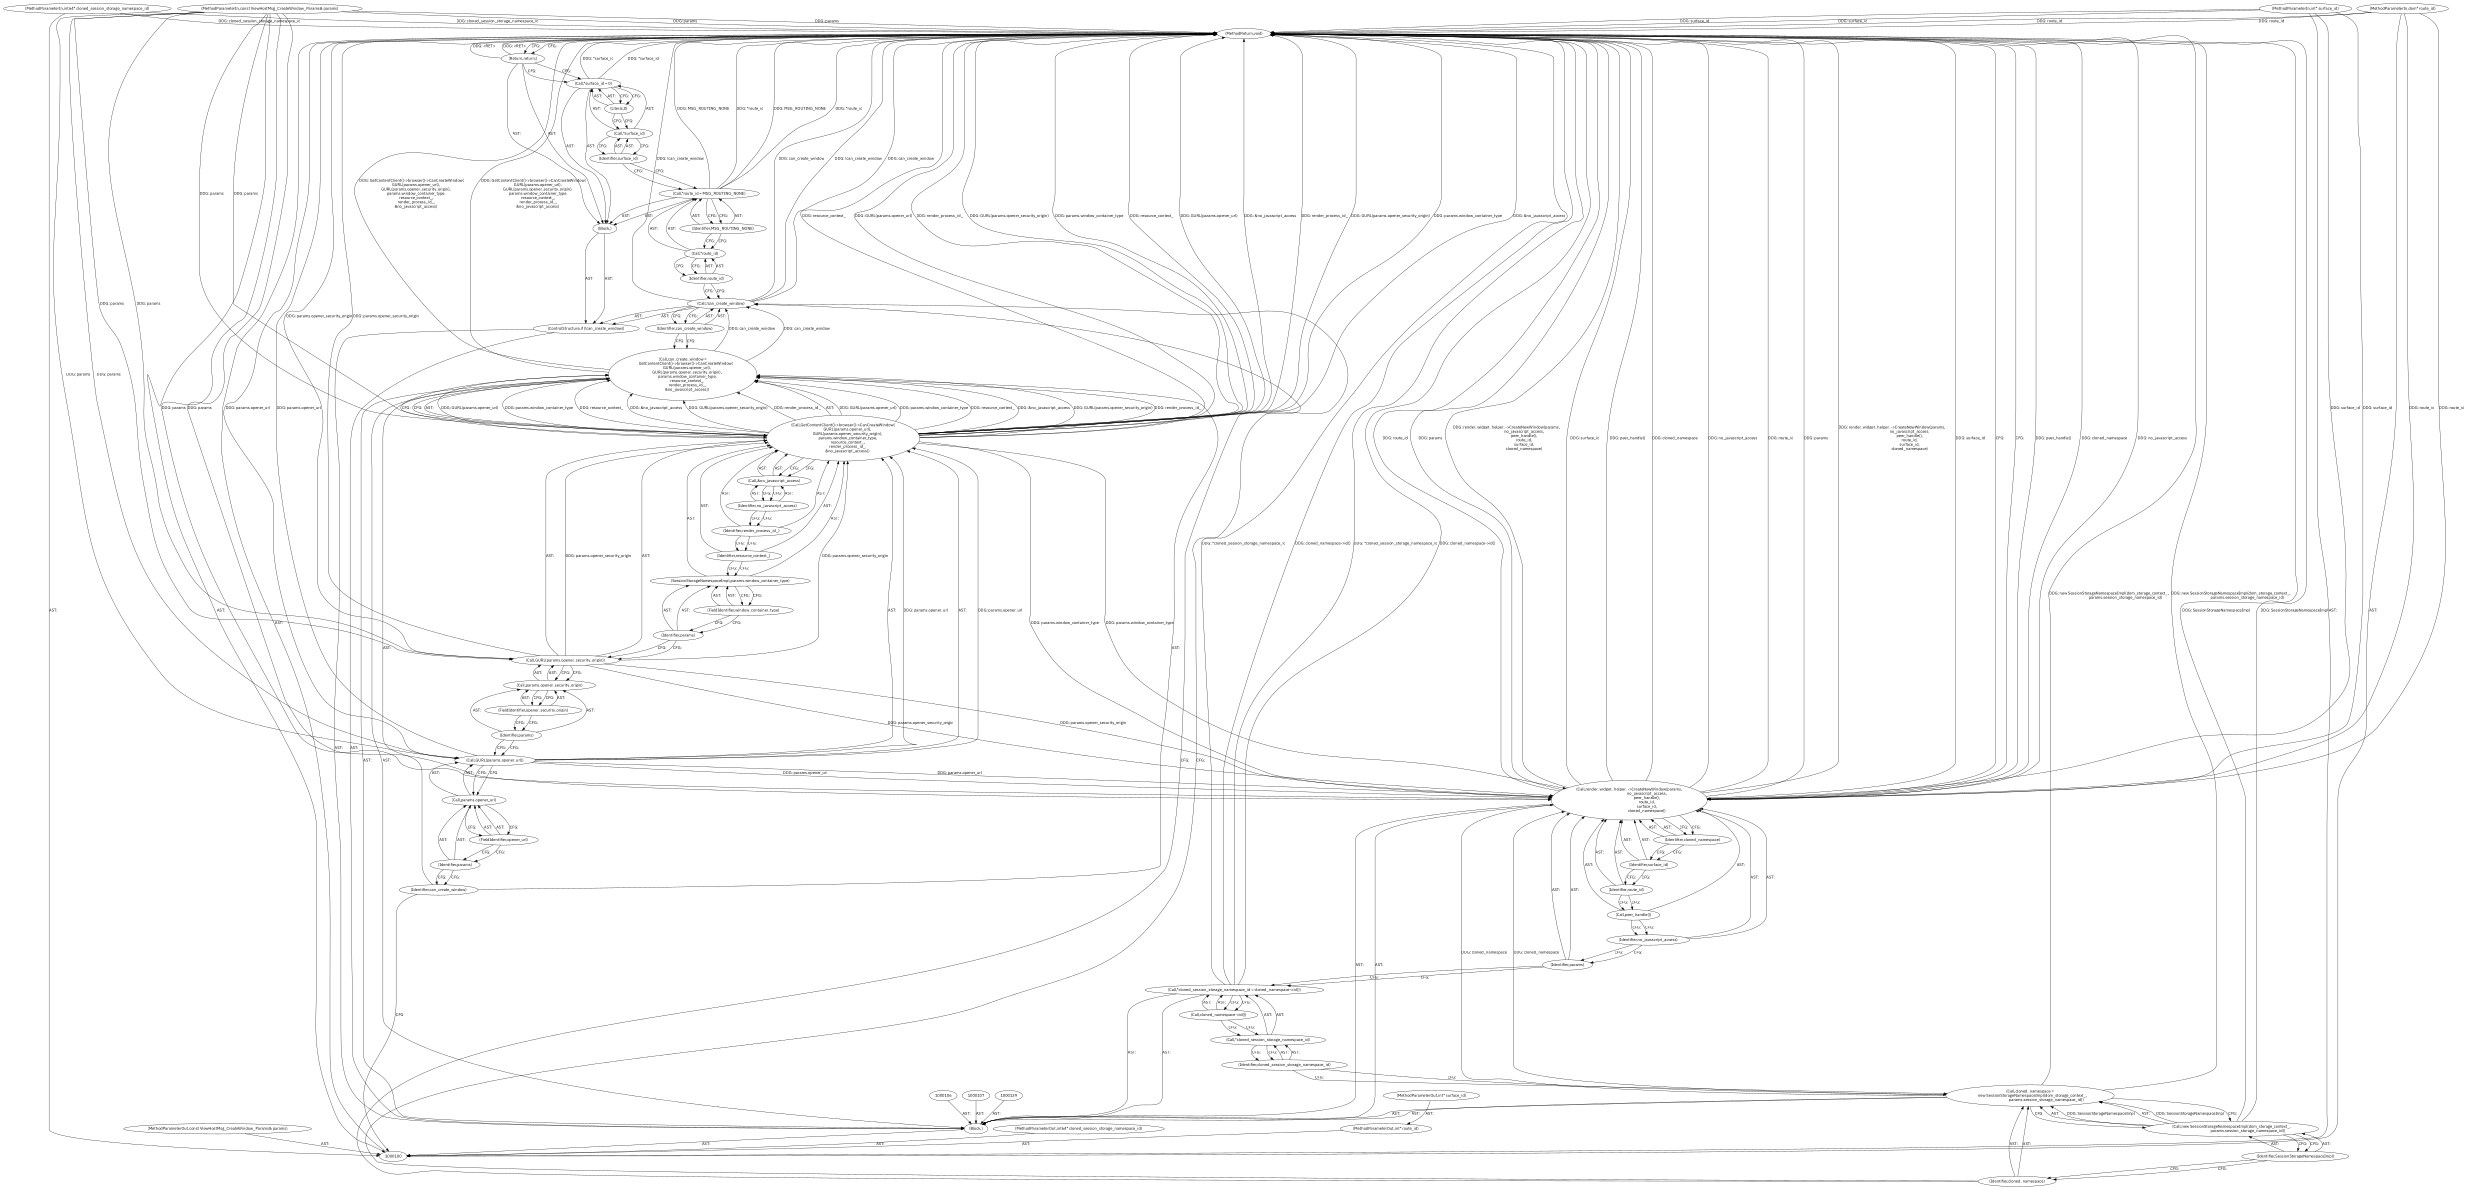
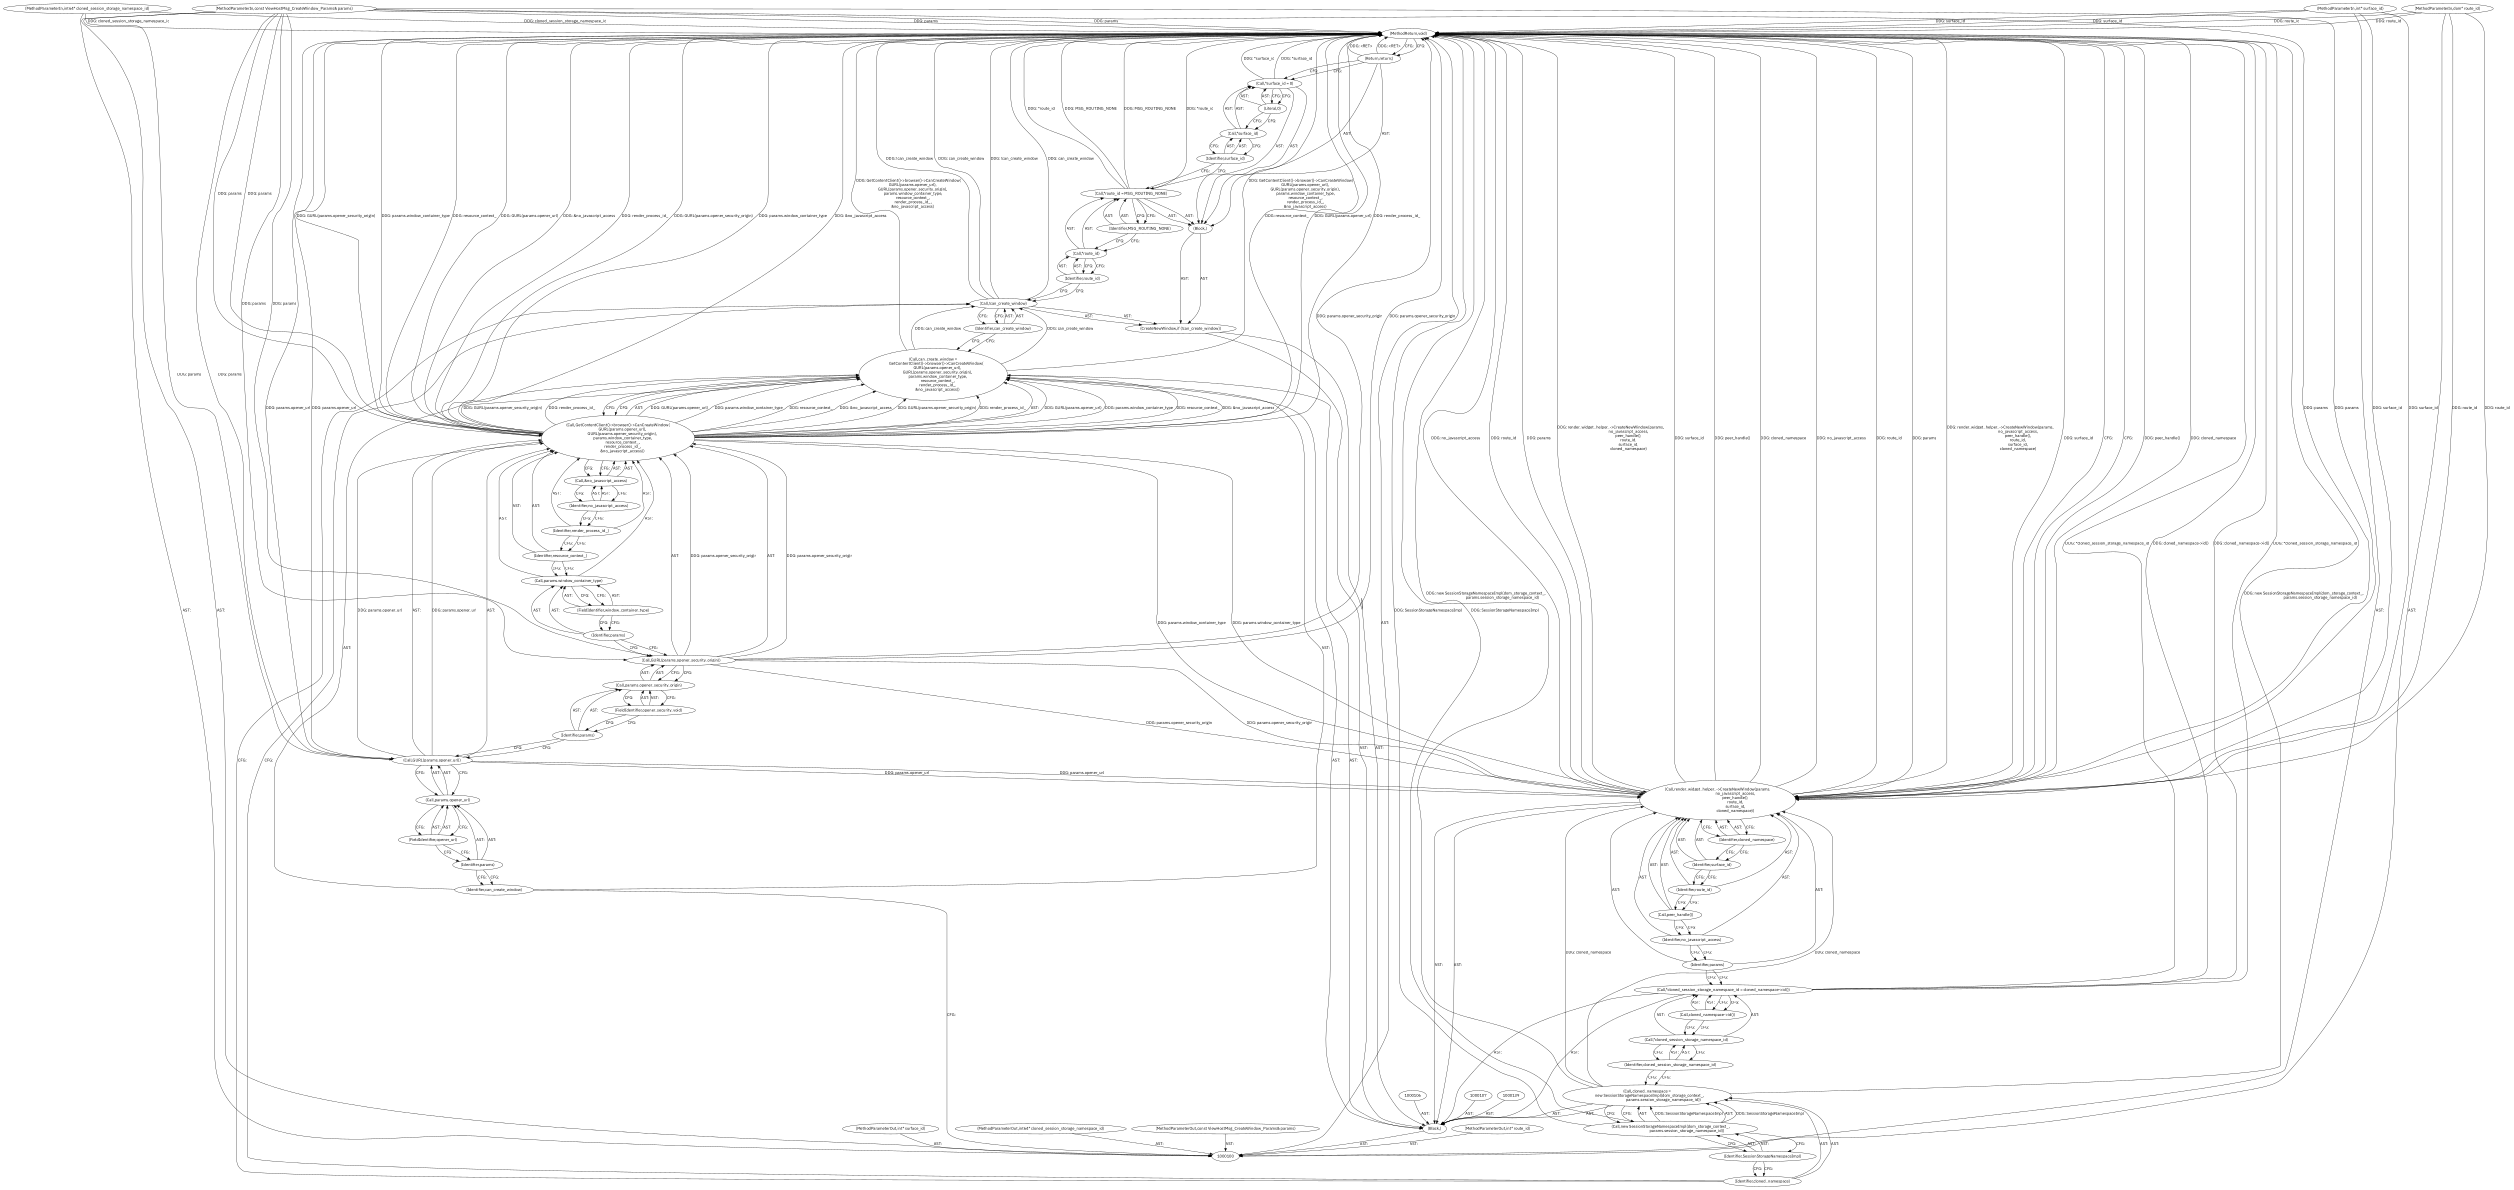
node "(ControlStructure,if (!can_create_window))": label "(ControlStructure,if (!can_create_window))" -> "(CreateNewWindow,if (!can_create_window))"
node "(SessionStorageNamespaceImpl,params.window_container_type)": label "(SessionStorageNamespaceImpl,params.window_container_type)" -> "(Call,params.window_container_type)"
node "(FieldIdentifier,opener_security_origin)": label "(FieldIdentifier,opener_security_origin)" -> "(FieldIdentifier,opener_security_void)"
edge "(MethodParameterOut,int* surface_id)" -> "(MethodParameterOut,int* route_id)": now "(MethodParameterOut,int* surface_id)" -> "1000100"
